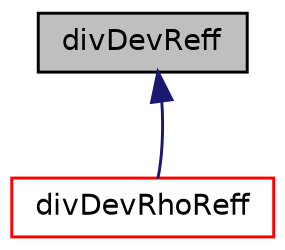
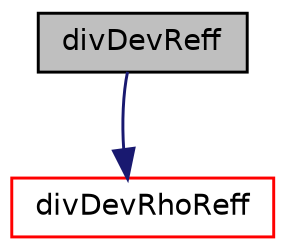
edge "divDevRhoReff" -> "divDevReff": reversed
